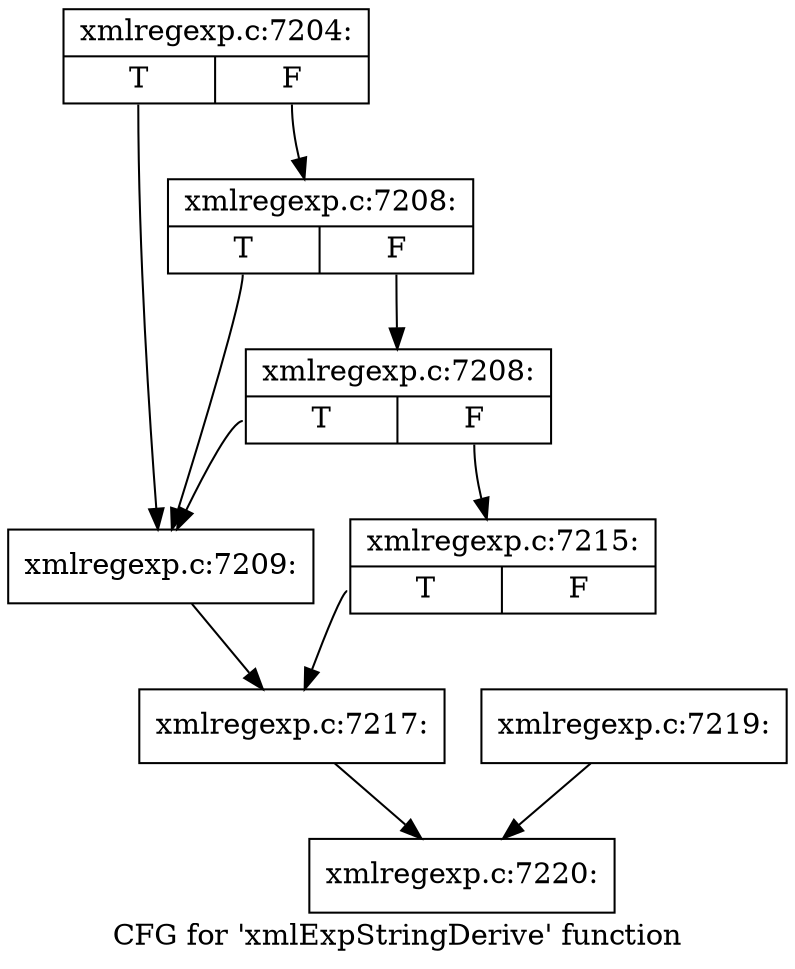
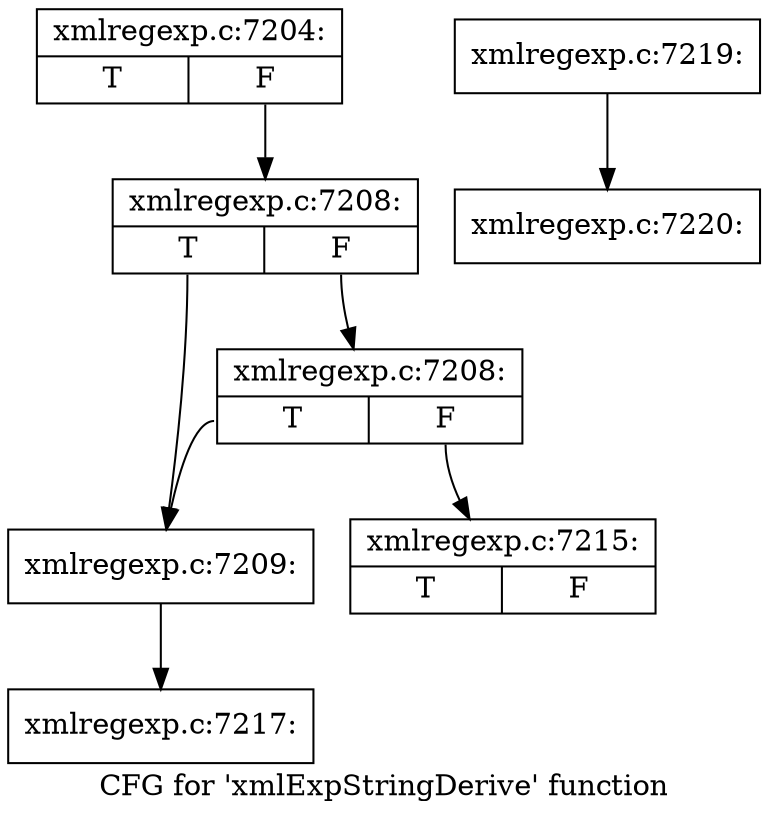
edge "xmlregexp.c:7204:" -> "xmlregexp.c:7209:": removed
edge "xmlregexp.c:7215:" -> "xmlregexp.c:7217:": removed
edge "xmlregexp.c:7217:" -> "xmlregexp.c:7220:": removed
